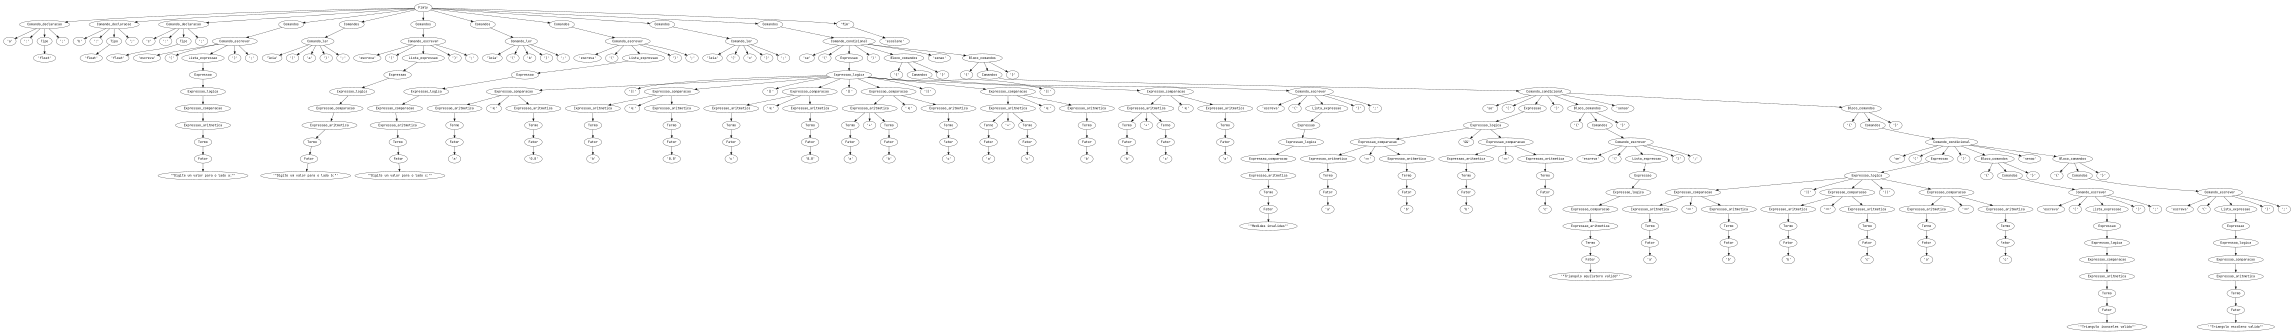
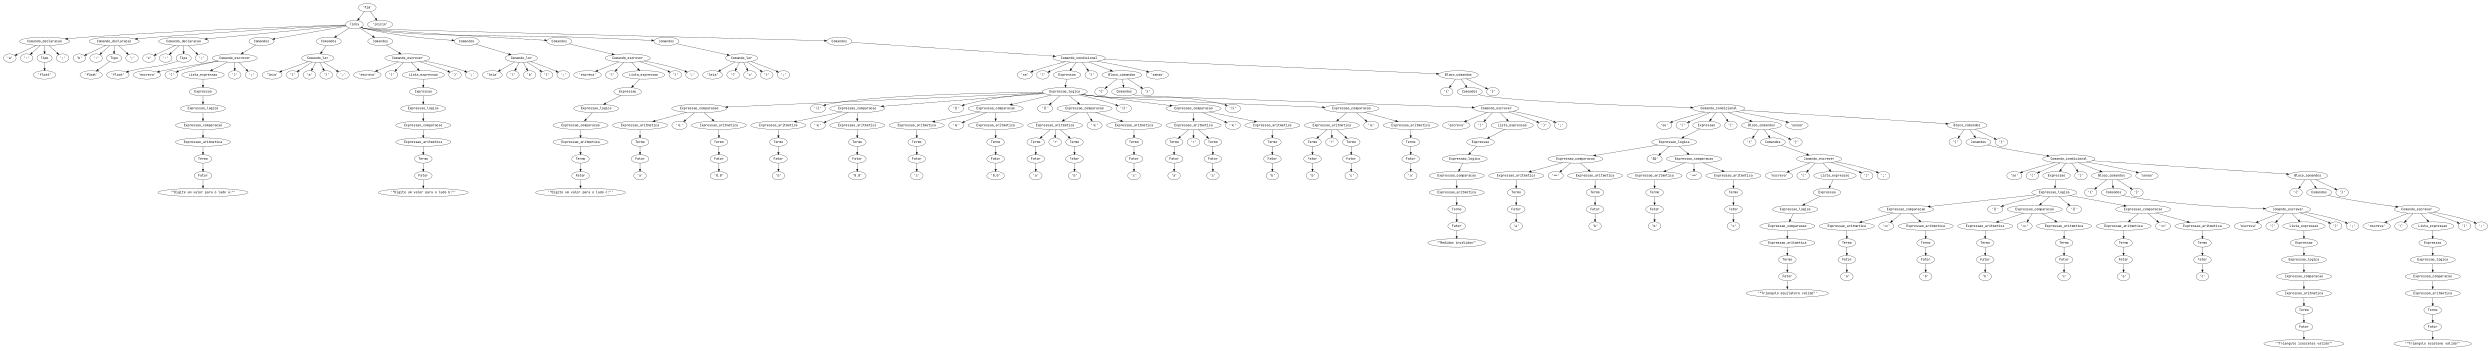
edge "Fimly" -> "'fim'": reversed
node "'escaleno'": label "'escaleno'" -> "'inicio'"
